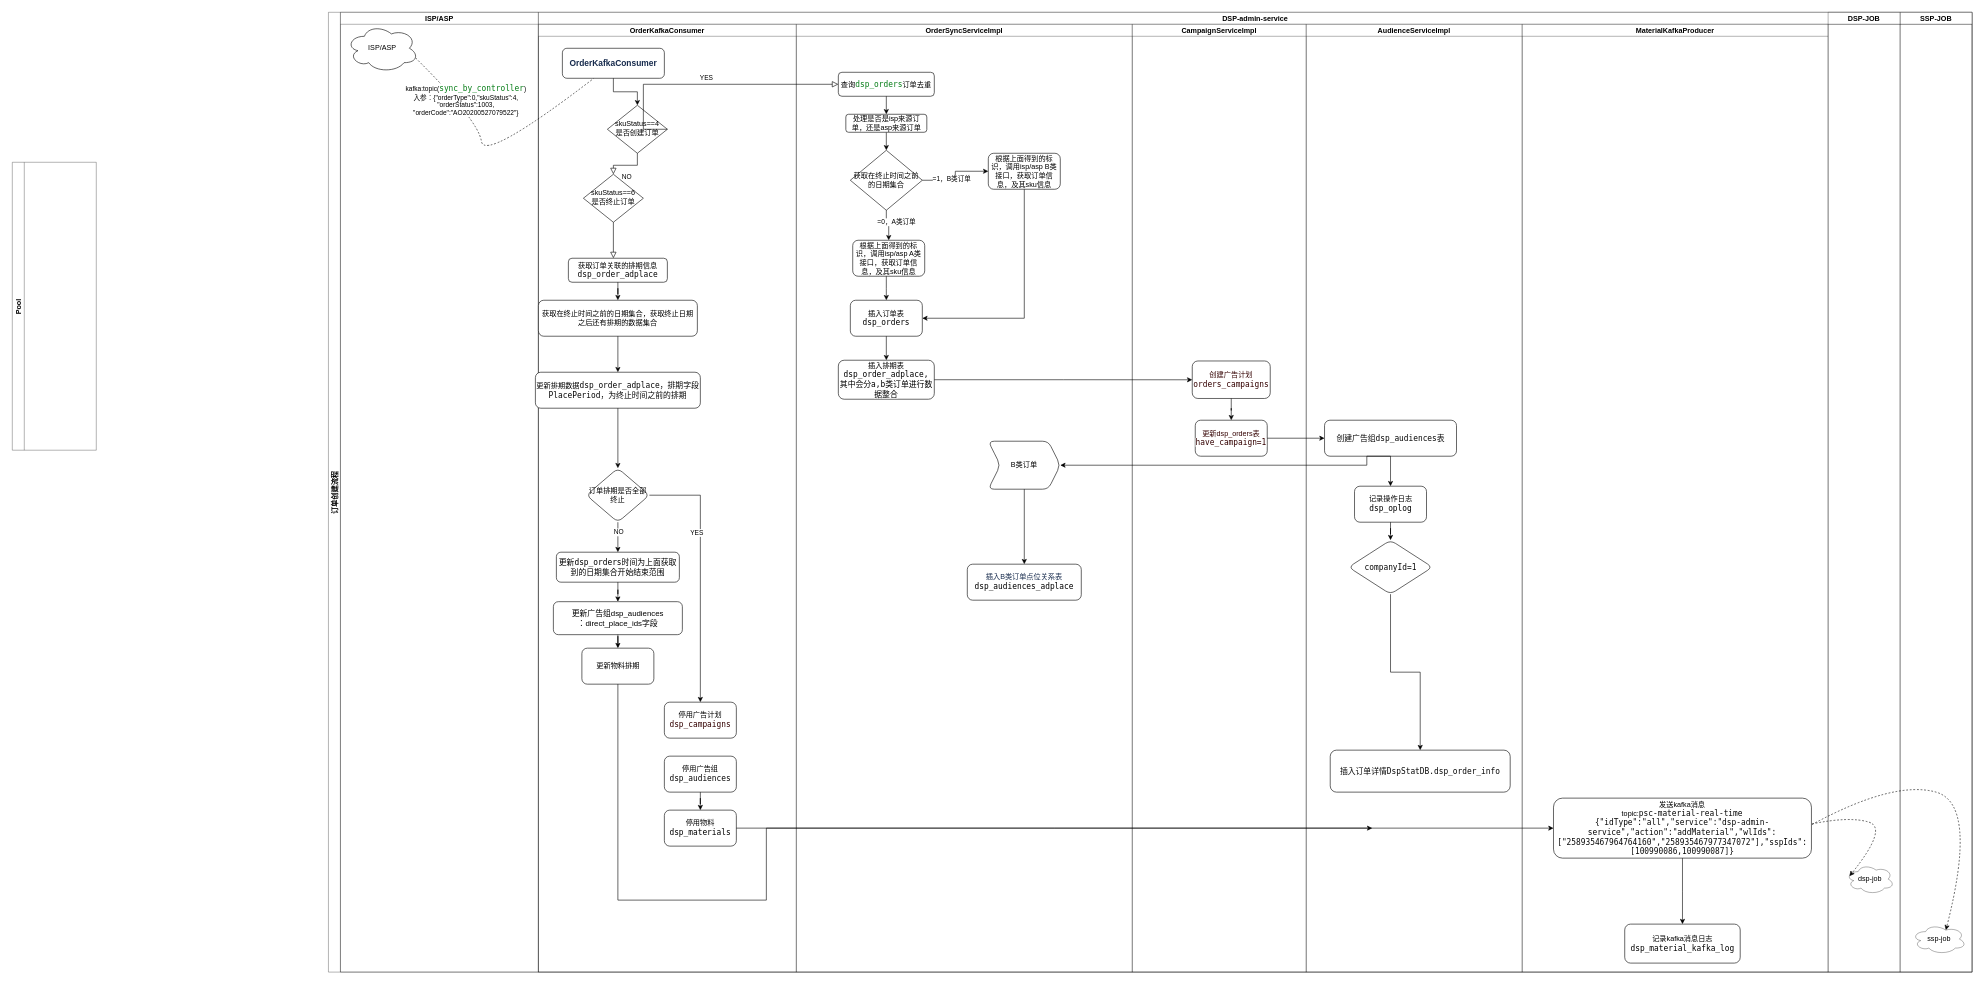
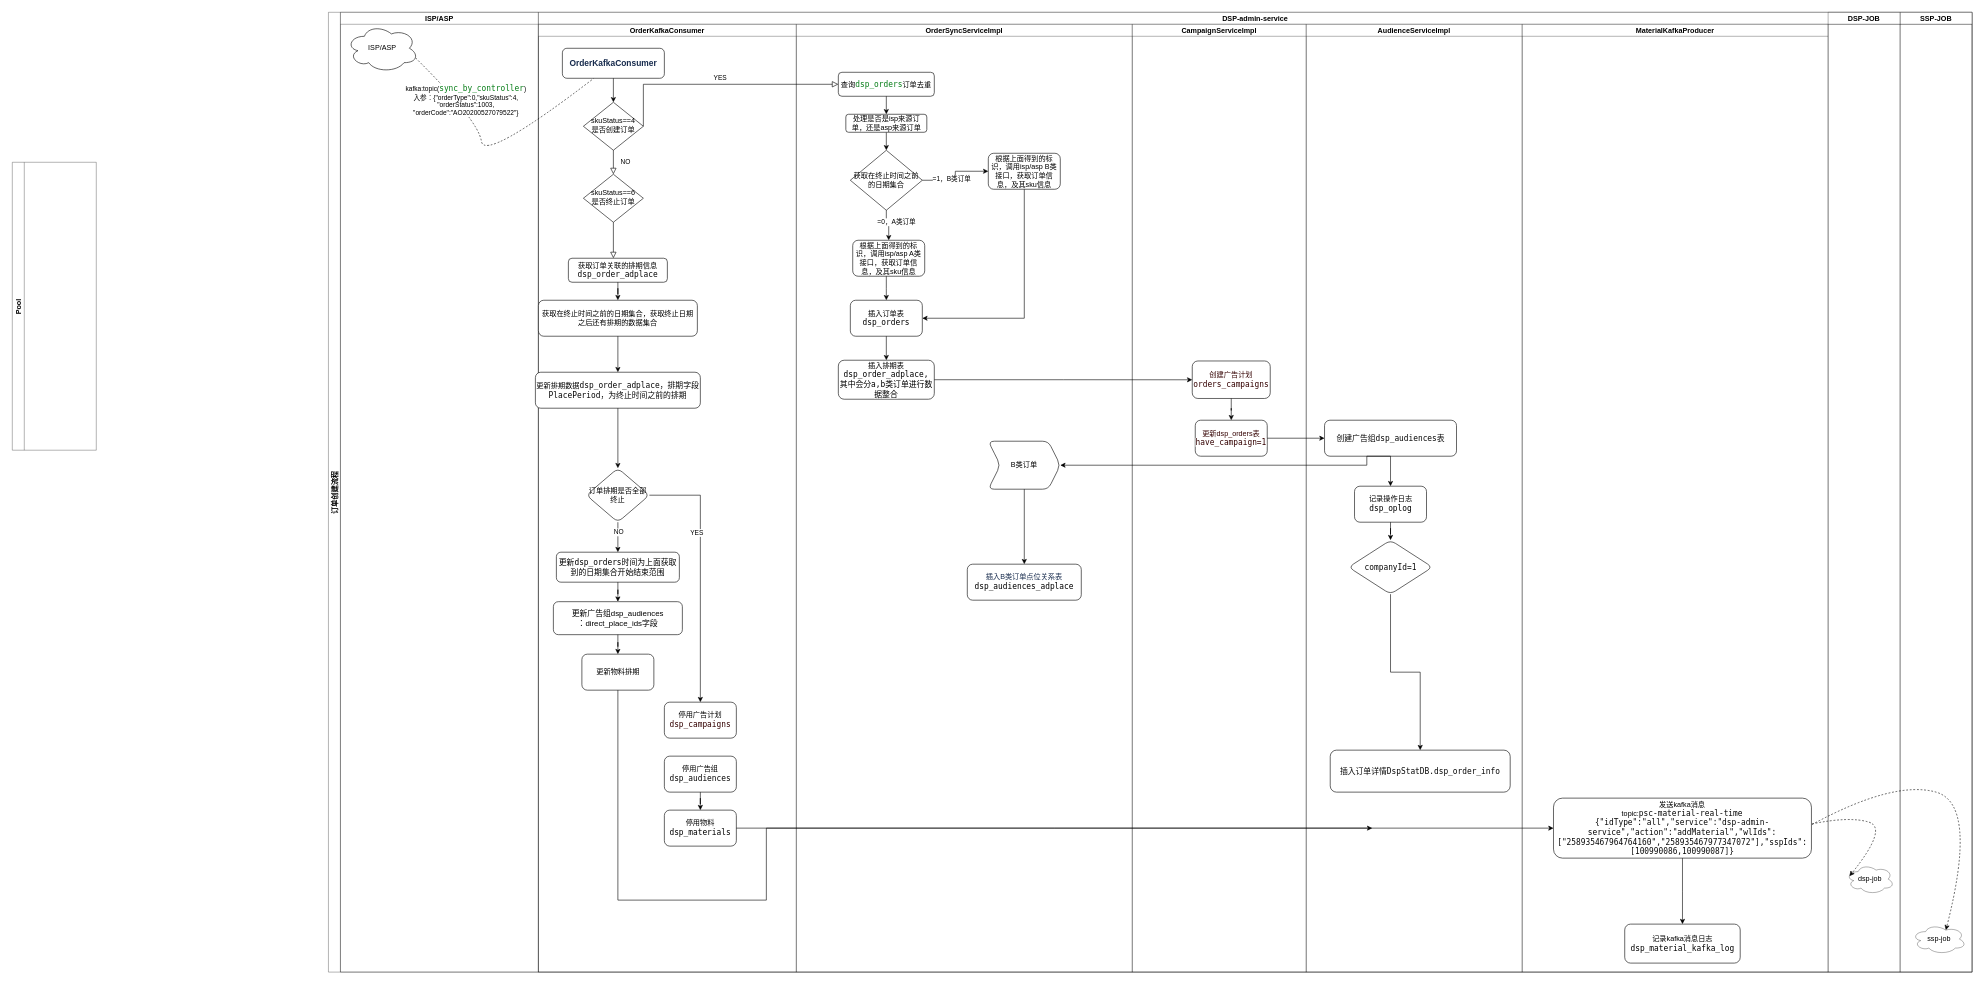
node "skuStatus==4 是否创建订单": moved (638, 129) -> (614, 126)
node "更新物料排期": moved (618, 666) -> (618, 672)
